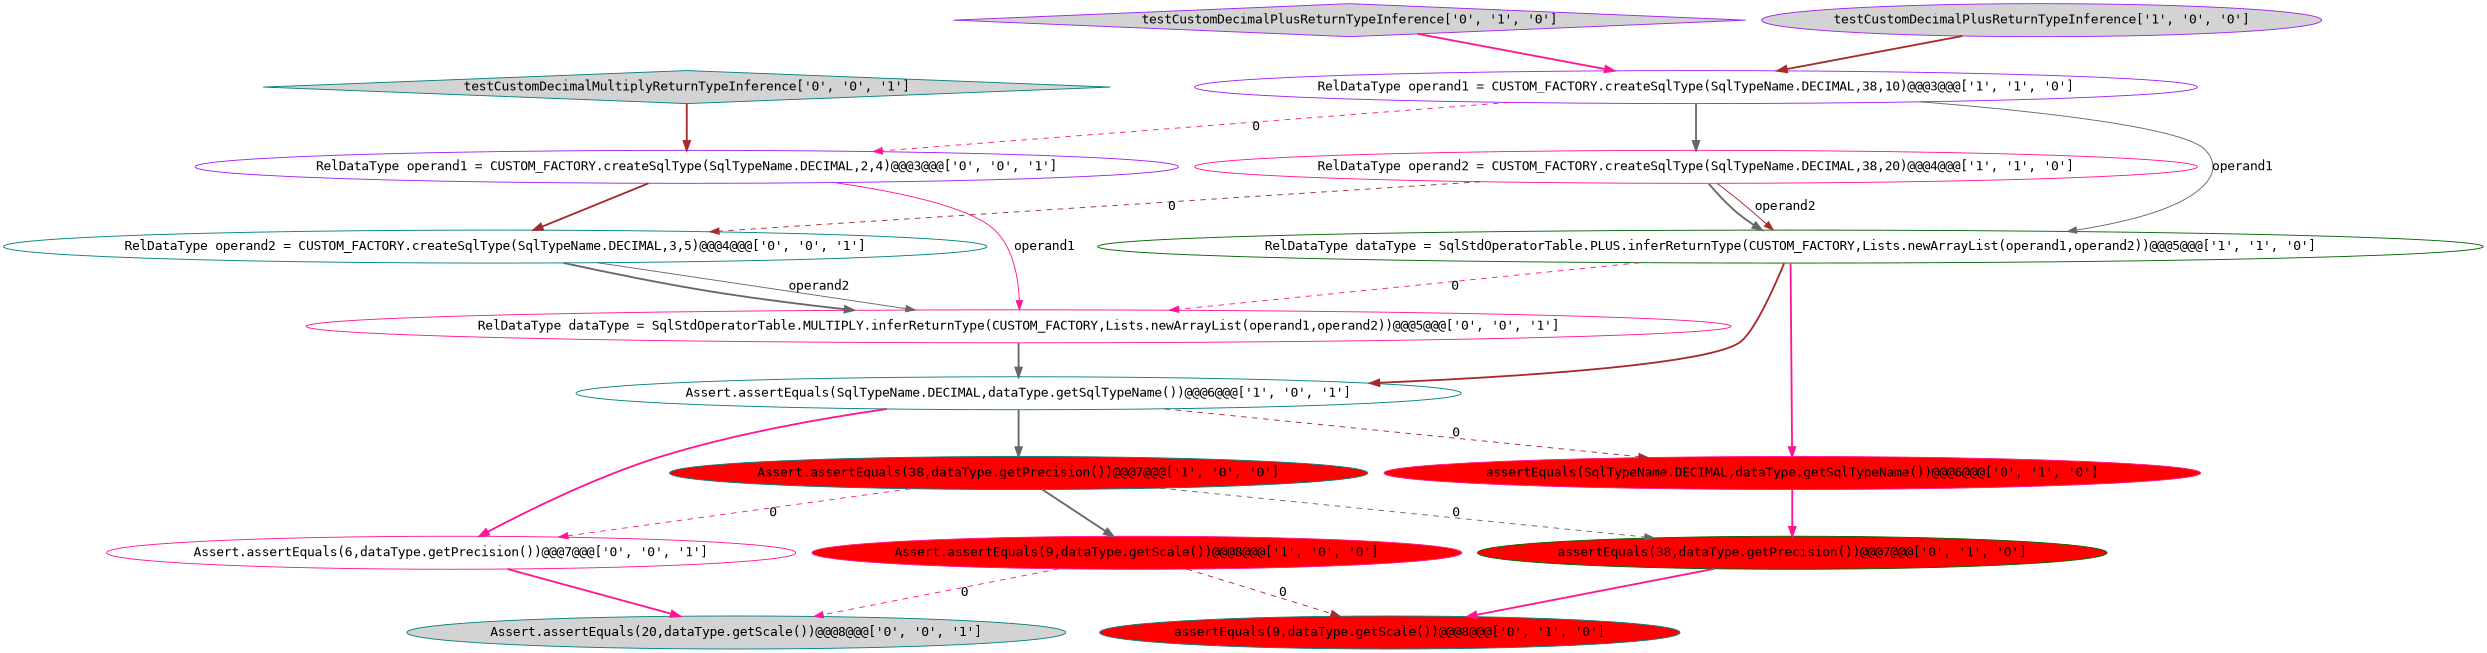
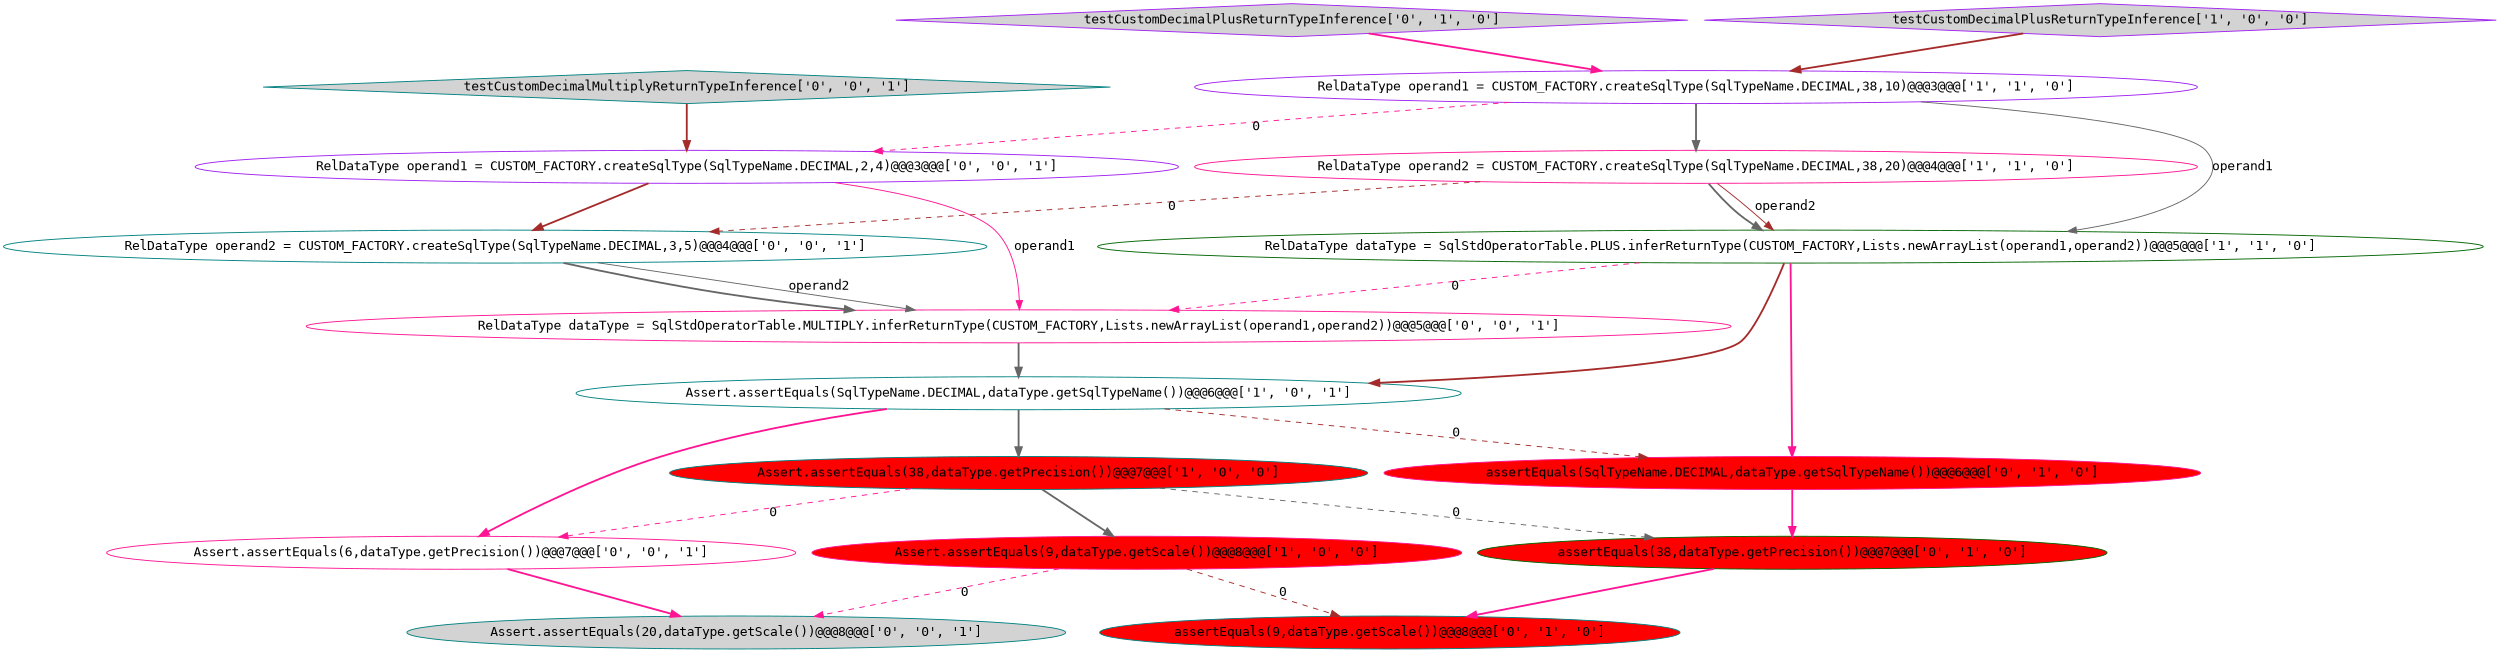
node "testCustomDecimalPlusReturnTypeInference['1', '0', '0']": shape ellipse -> diamond
